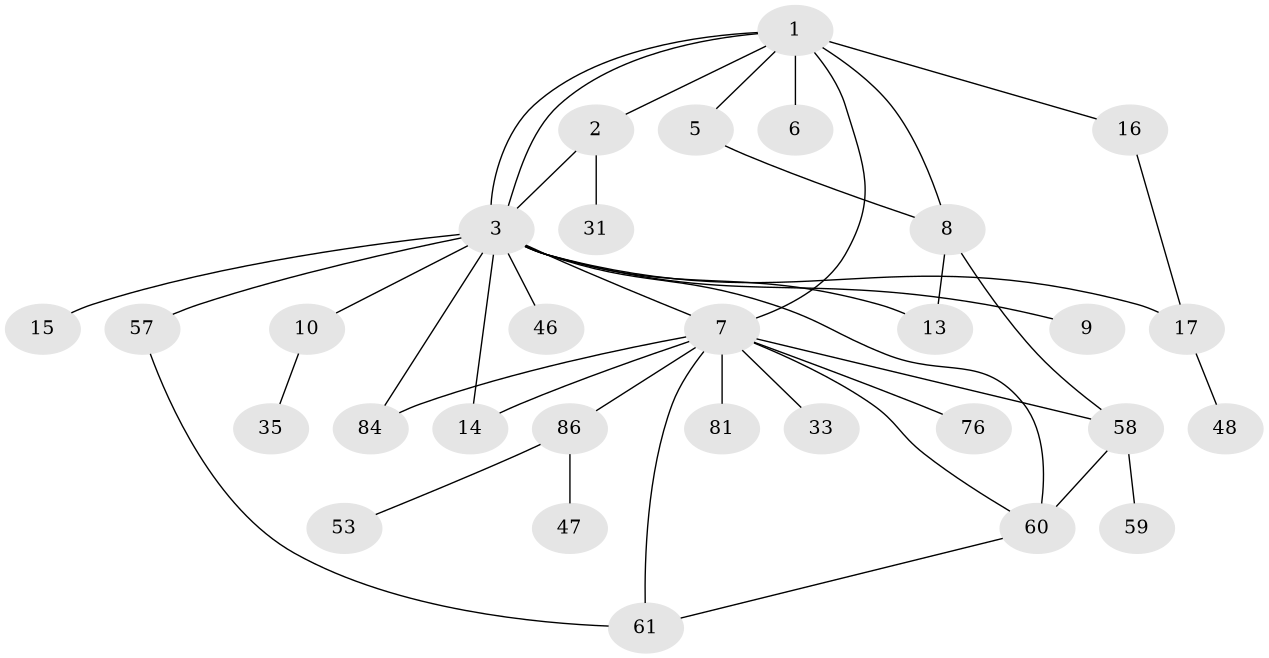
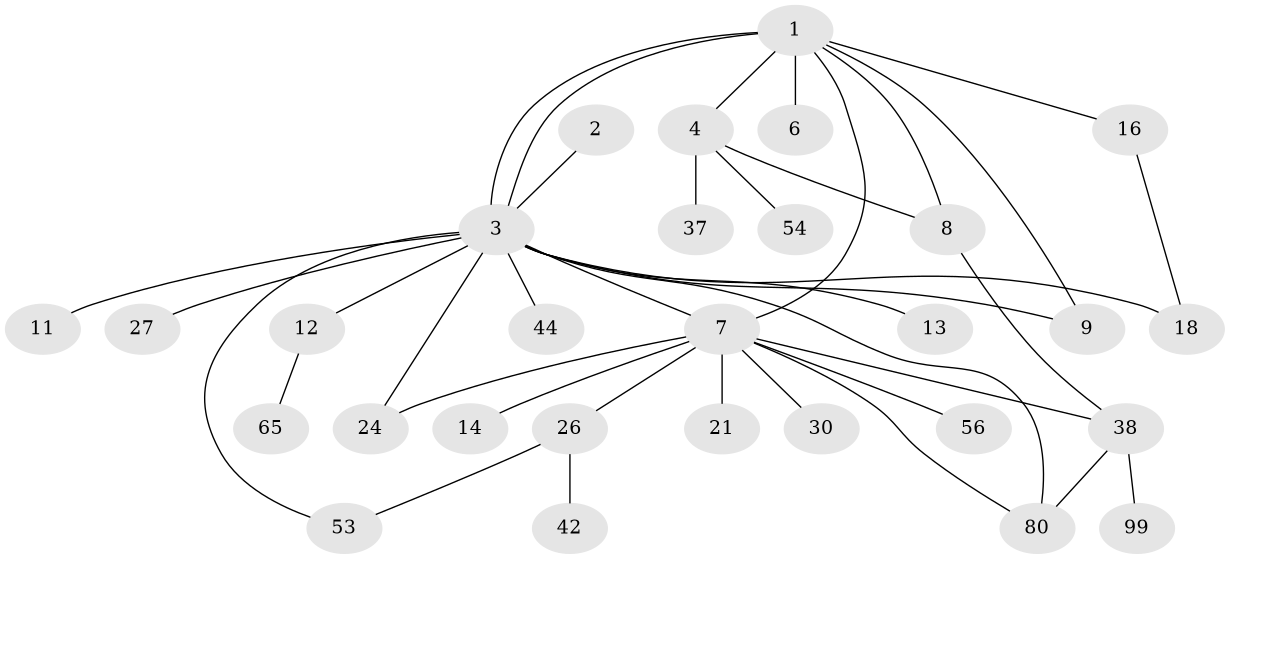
edge "1" -- "2": now "1" -- "9"
node "5": label "5" -> "4"
node "31": removed
node "37": added
node "54": added
edge "8" -- "13": removed
node "15": label "15" -> "11"
node "57": label "57" -> "27"
node "10": label "10" -> "12"
edge "3" -- "14": now "3" -- "53"
node "46": label "46" -> "44"
node "17": label "17" -> "18"
node "35": label "35" -> "65"
node "84": label "84" -> "24"
node "86": label "86" -> "26"
node "81": label "81" -> "21"
node "33": label "33" -> "30"
node "76": label "76" -> "56"
node "58": label "58" -> "38"
node "48": removed
node "47": label "47" -> "42"
node "60": label "60" -> "80"
node "59": label "59" -> "99"
node "61": removed
